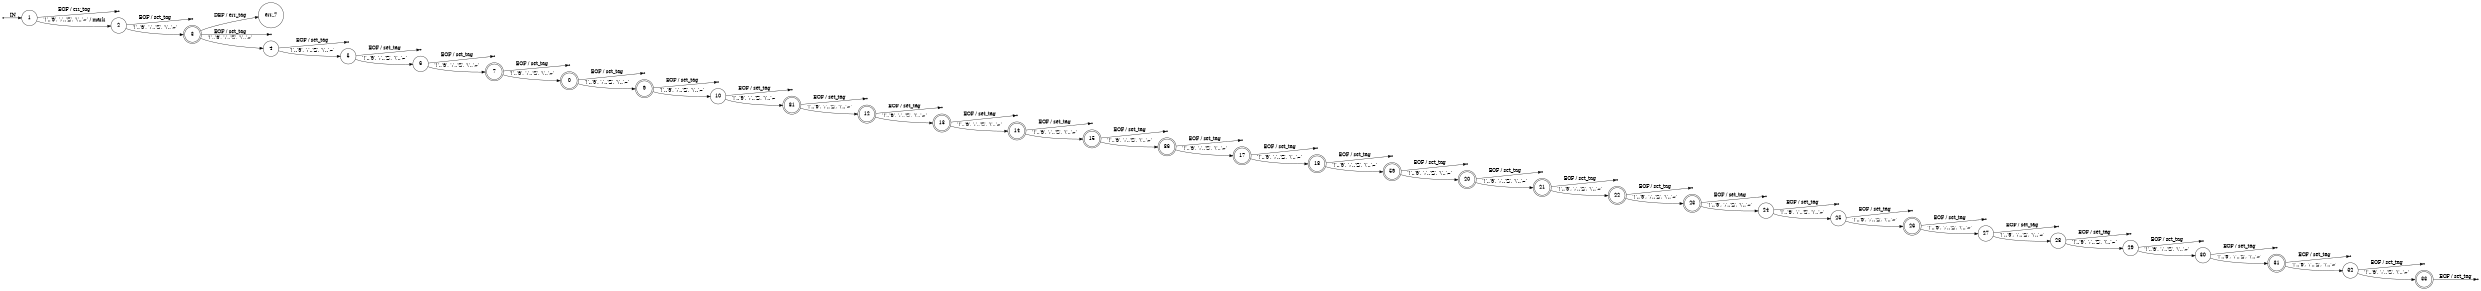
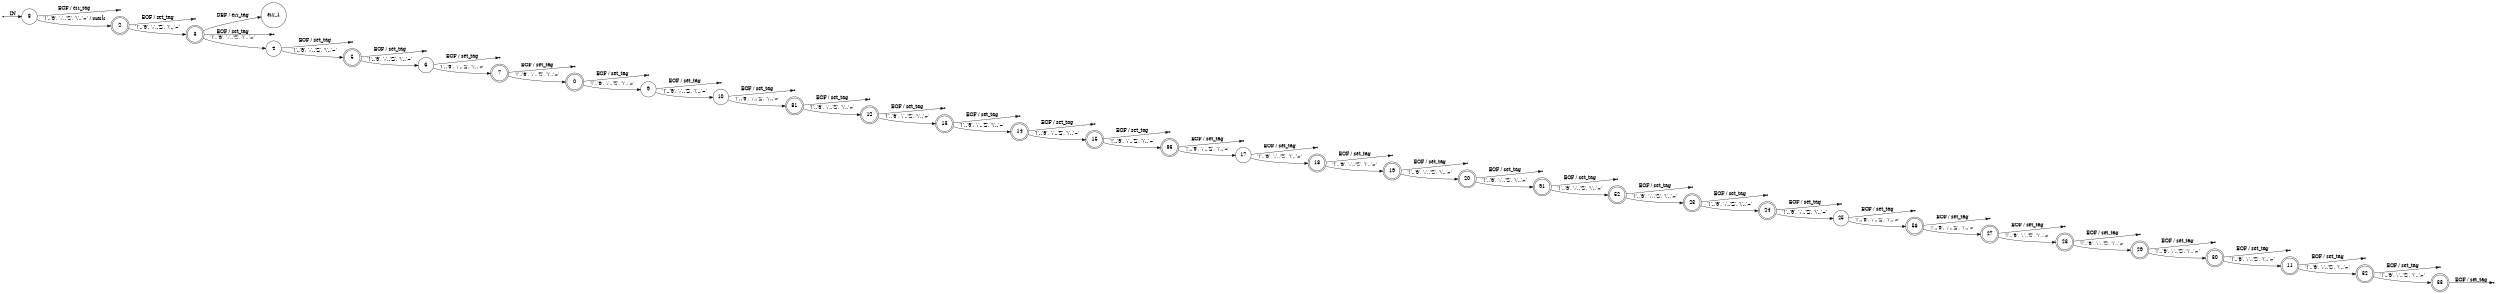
node "err_7": label "err_7" -> "err_1"
node "1": label "1" -> "8"
node "2": shape circle -> doublecircle
node "5": shape circle -> doublecircle
node "9": shape doublecircle -> circle
node "17": shape doublecircle -> circle
node "59": label "59" -> "19"
node "21": label "21" -> "91"
node "22": label "22" -> "52"
node "24": shape circle -> doublecircle
node "26": label "26" -> "56"
node "27": shape circle -> doublecircle
node "28": shape circle -> doublecircle
node "29": shape circle -> doublecircle
node "30": shape circle -> doublecircle
node "31": label "31" -> "11"
node "32": shape circle -> doublecircle
